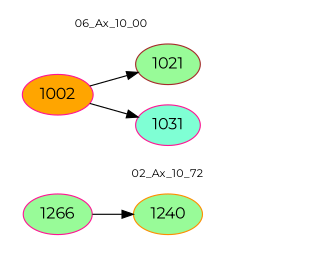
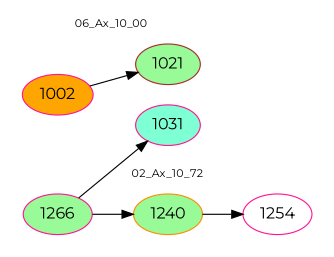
edge "1002" -> "1031": now "1266" -> "1031"
node "1254": added
